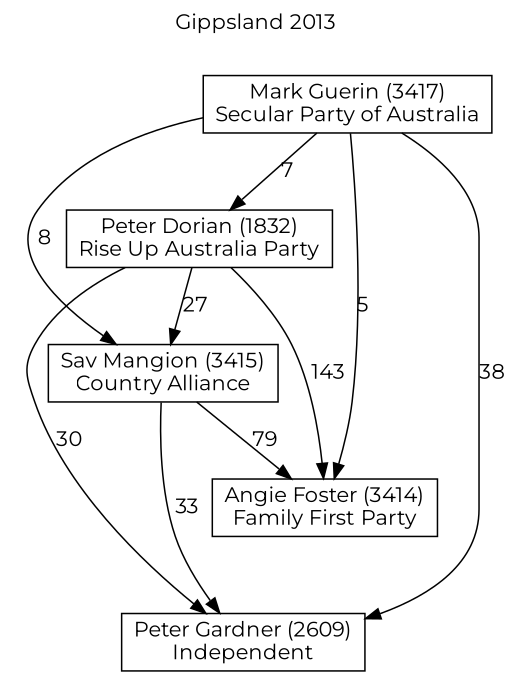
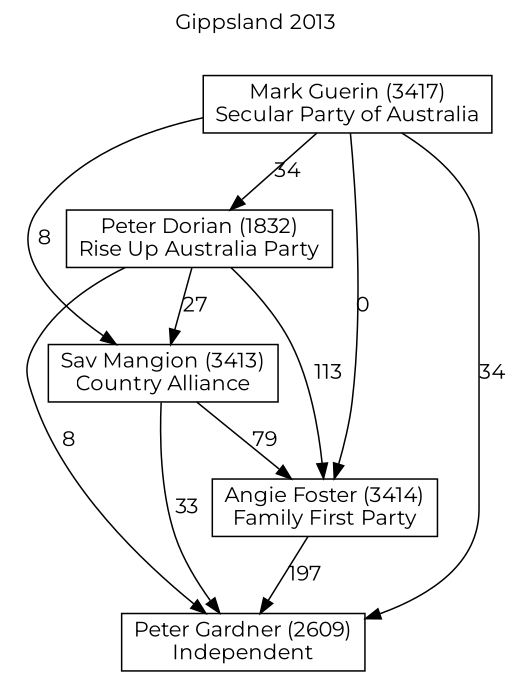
edge "Mark Guerin (3417) Secular Party of Australia" -> "Peter Dorian (1832) Rise Up Australia Party": label "7" -> "34"
edge "Mark Guerin (3417) Secular Party of Australia" -> "Angie Foster (3414) Family First Party": label "5" -> "0"
node "Sav Mangion (3415) Country Alliance": label "Sav Mangion (3415) Country Alliance" -> "Sav Mangion (3413) Country Alliance"
edge "Peter Dorian (1832) Rise Up Australia Party" -> "Angie Foster (3414) Family First Party": label "143" -> "113"
edge "Mark Guerin (3417) Secular Party of Australia" -> "Peter Gardner (2609) Independent": label "38" -> "34"
edge "Peter Dorian (1832) Rise Up Australia Party" -> "Peter Gardner (2609) Independent": label "30" -> "8"
edge "Angie Foster (3414) Family First Party" -> "Peter Gardner (2609) Independent": added, label "197"
